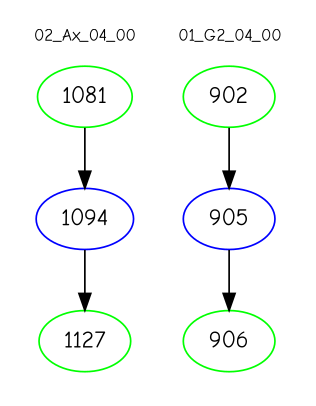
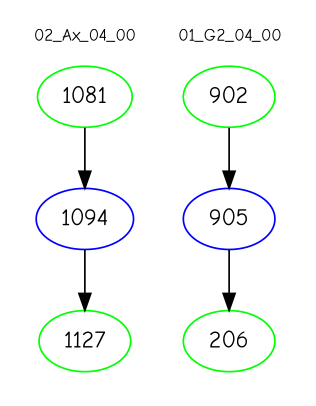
node "906": label "906" -> "206"
